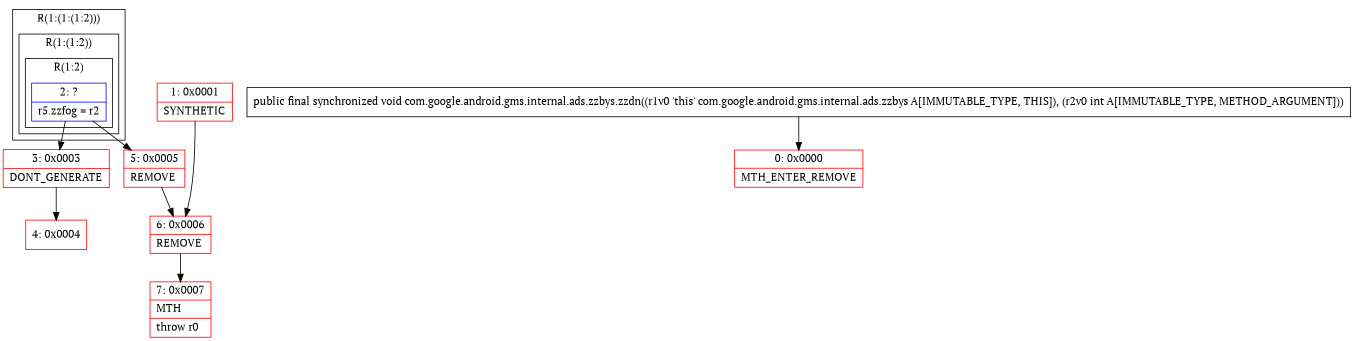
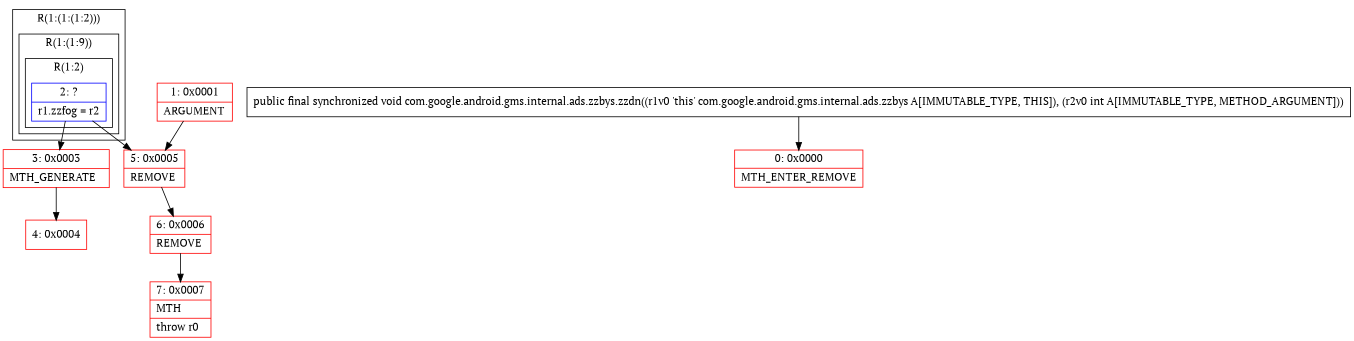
cluster "R(1:(1:2))": label "R(1:(1:2))" -> "R(1:(1:9))"
node "2: ?": text "r5.zzfog = r2" -> "r1.zzfog = r2"
node "1: 0x0001": text "SYNTHETIC" -> "ARGUMENT"
edge "1: 0x0001" -> "6: 0x0006": now "1: 0x0001" -> "5: 0x0005"
node "3: 0x0003": text "DONT_GENERATE" -> "MTH_GENERATE"
